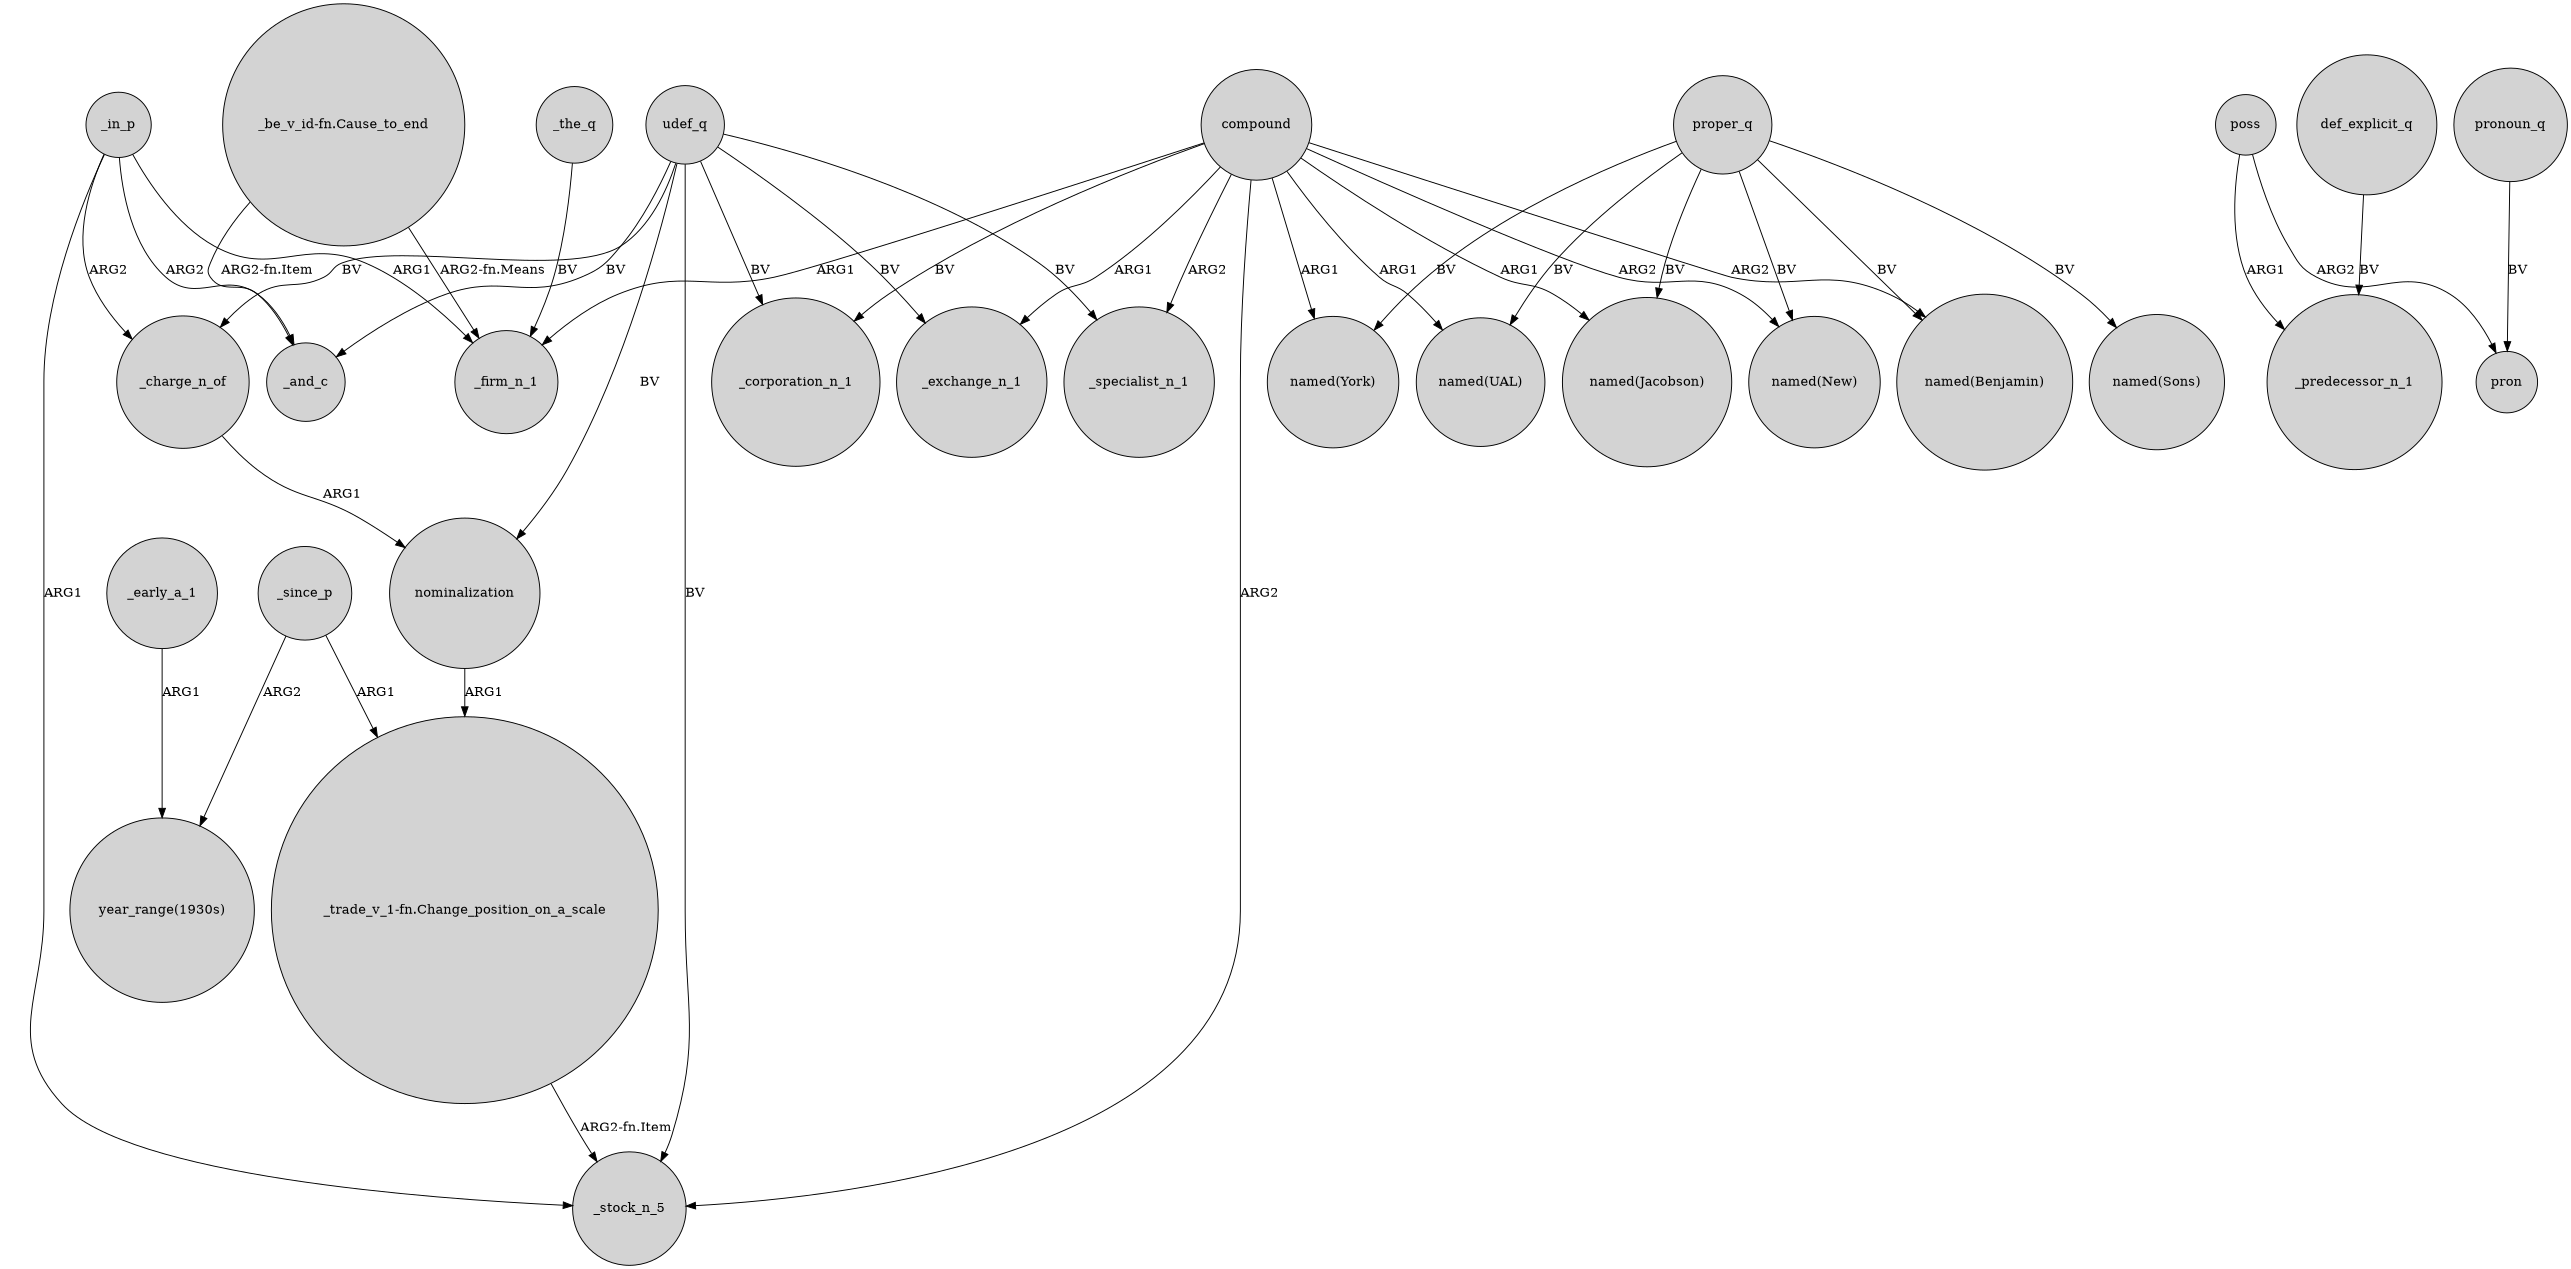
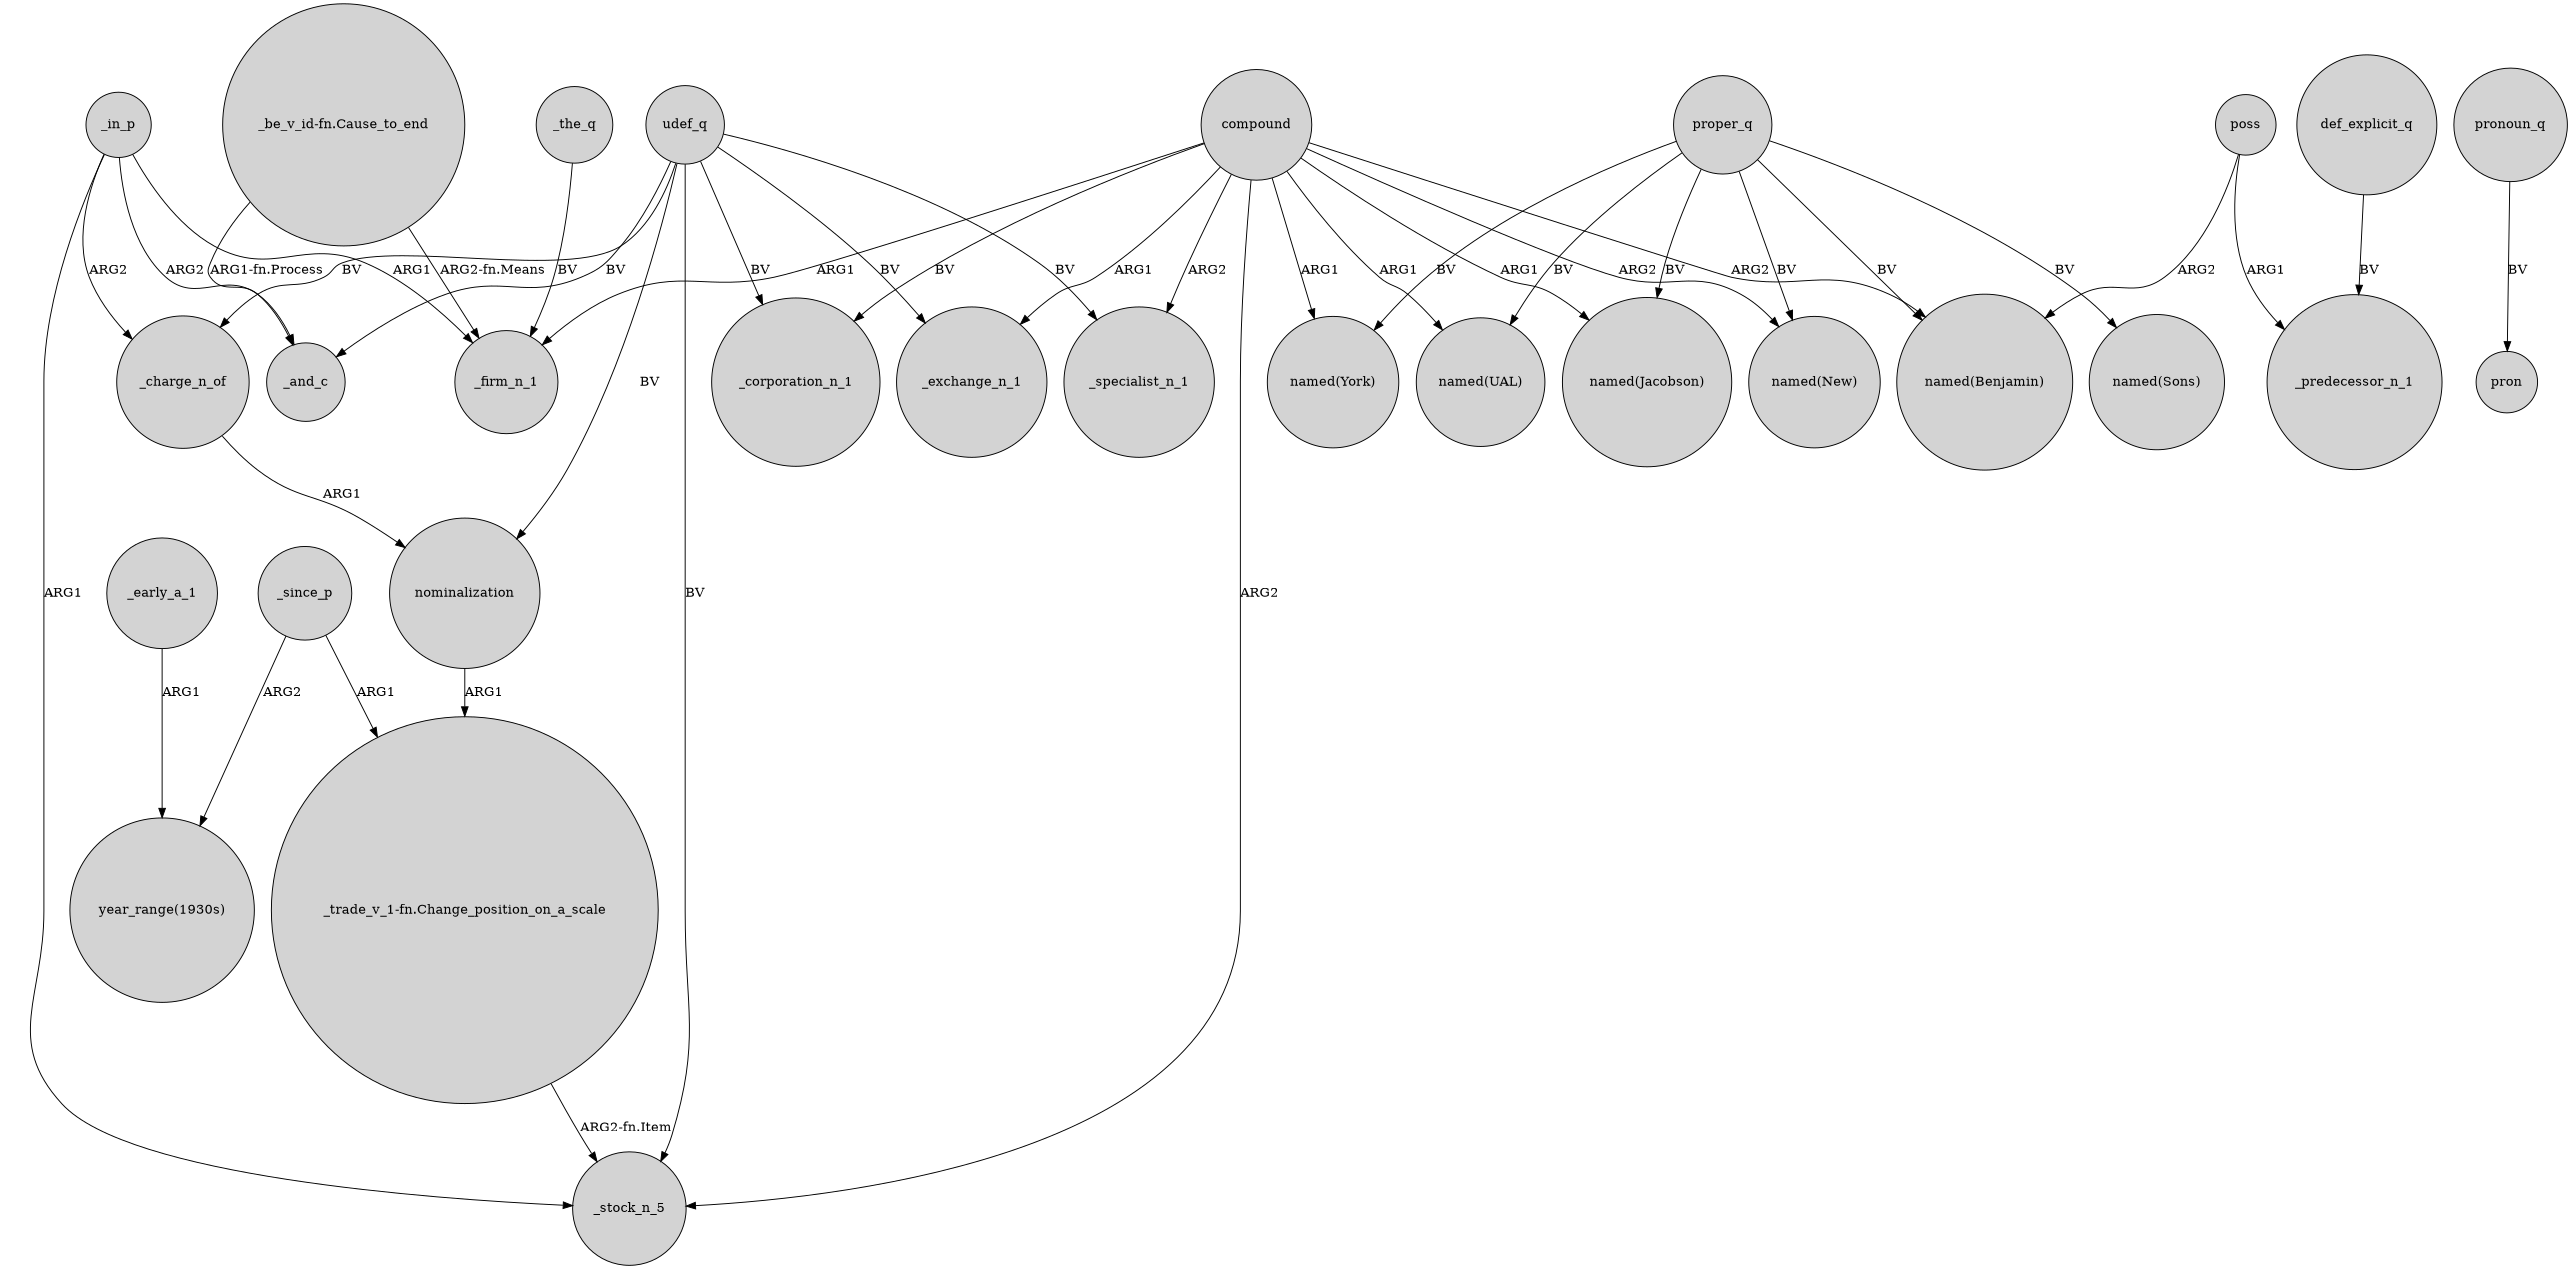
edge "_be_v_id-fn.Cause_to_end" -> "_and_c": label "ARG2-fn.Item" -> "ARG1-fn.Process"
edge "poss" -> "pron": now "poss" -> "named(Benjamin)"
